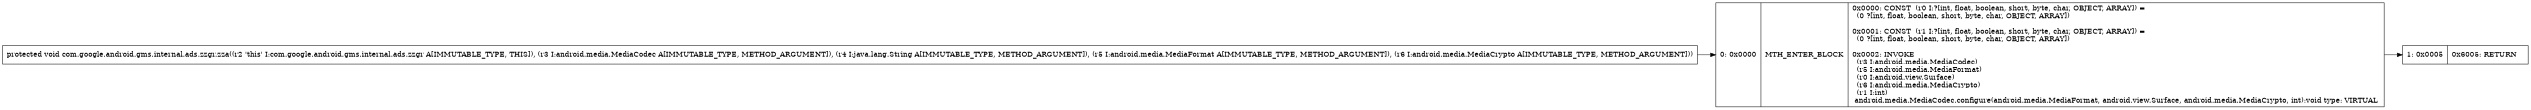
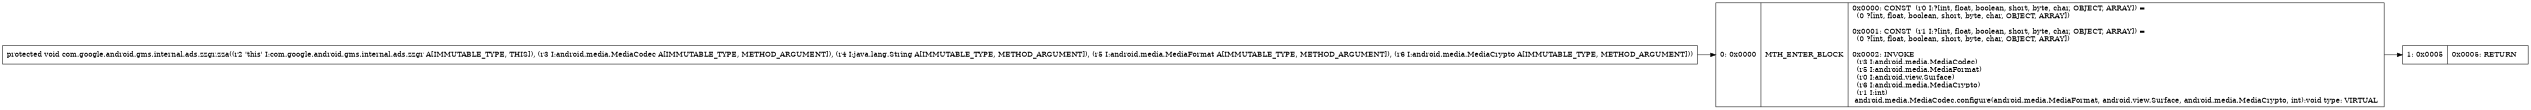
node "1: 0x0005": text "0x6005: RETURN" -> "0x0005: RETURN"
